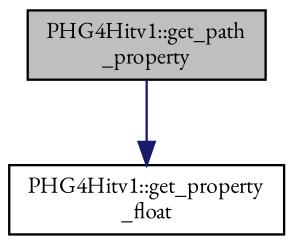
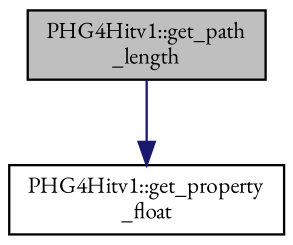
node "PHG4Hitv1::get_path _property": label "PHG4Hitv1::get_path _property" -> "PHG4Hitv1::get_path _length"
